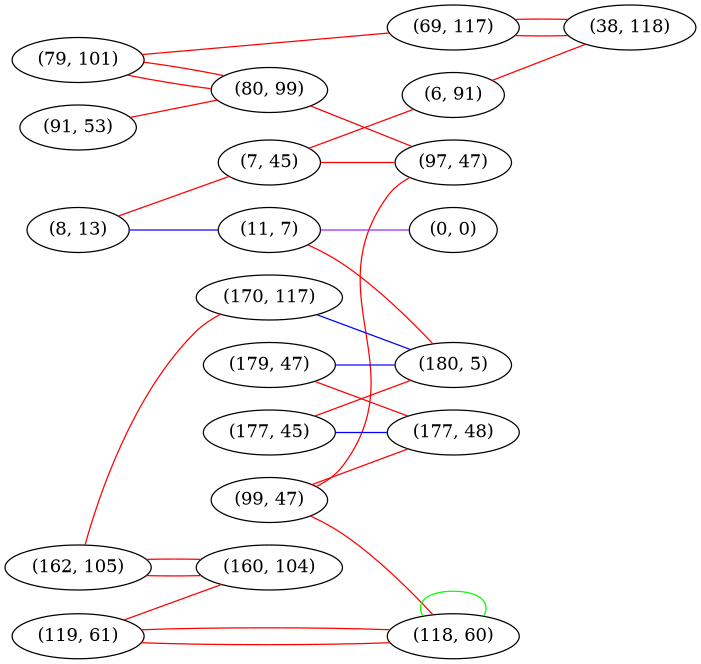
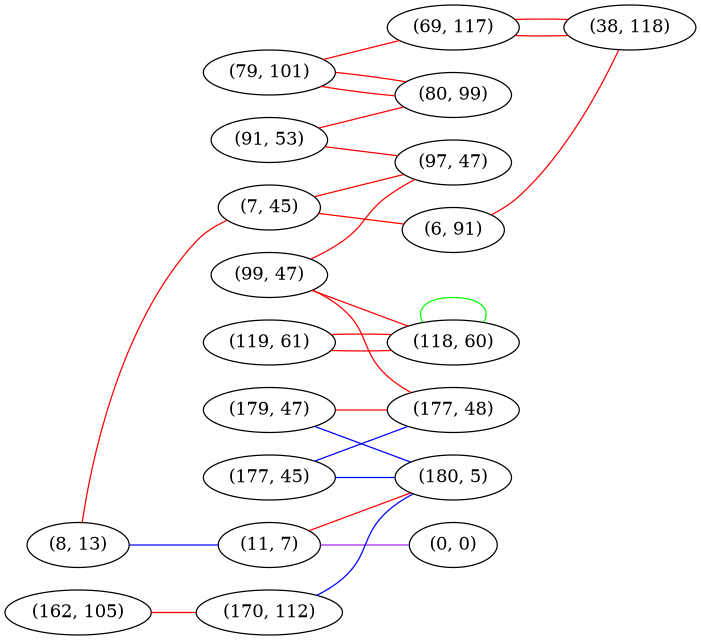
edge "(80, 99)" -- "(97, 47)": now "(91, 53)" -- "(97, 47)"
node "(170, 117)": label "(170, 117)" -> "(170, 112)"
edge "(180, 5)" -- "(177, 45)": color red -> blue
node "(160, 104)": removed
